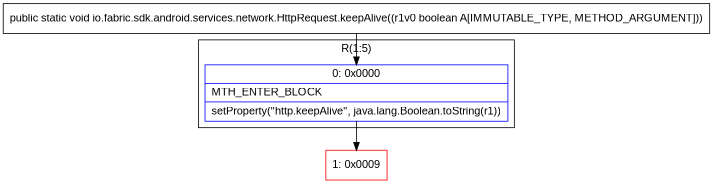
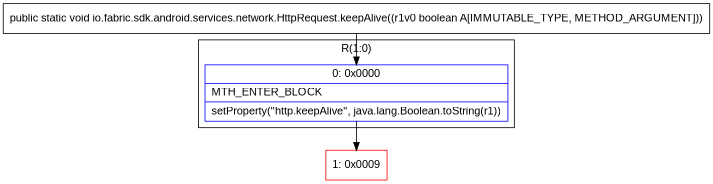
cluster "R(1:5)": label "R(1:5)" -> "R(1:0)"
